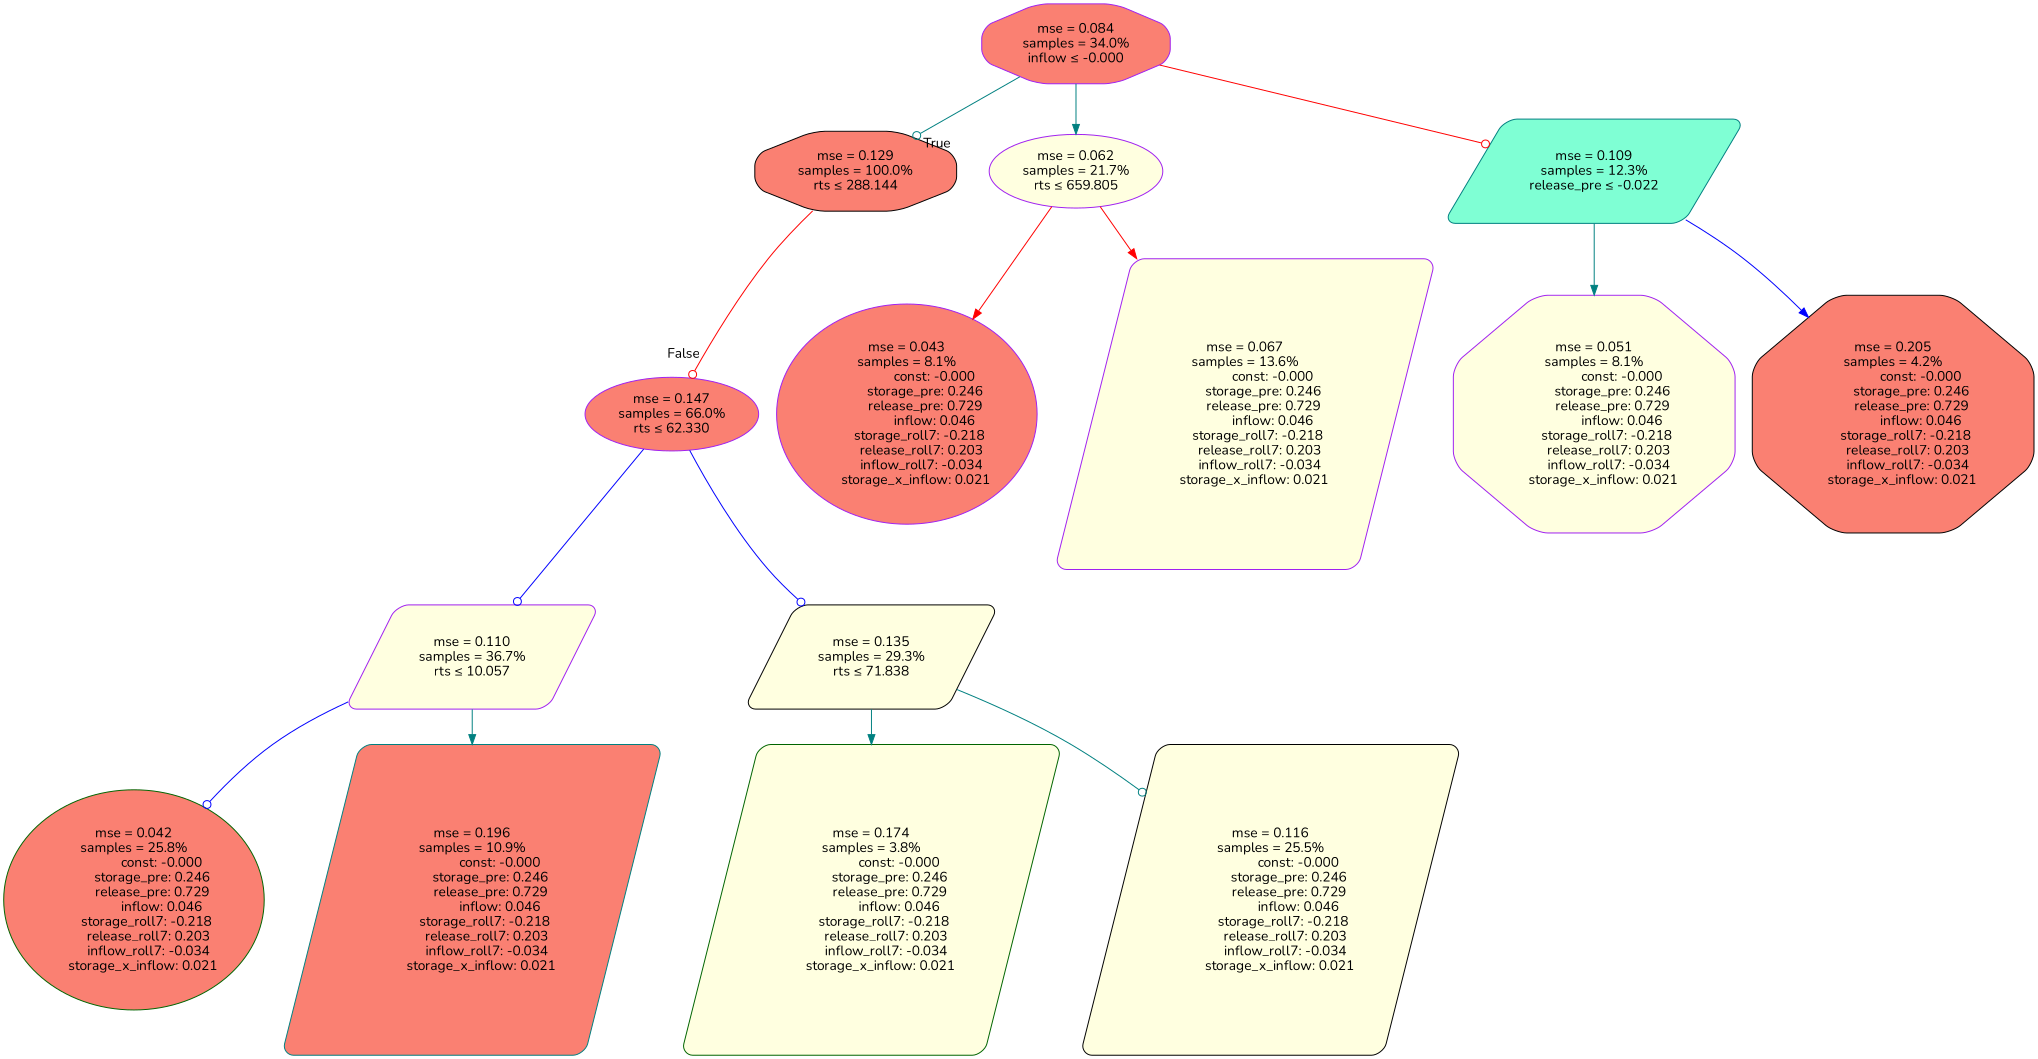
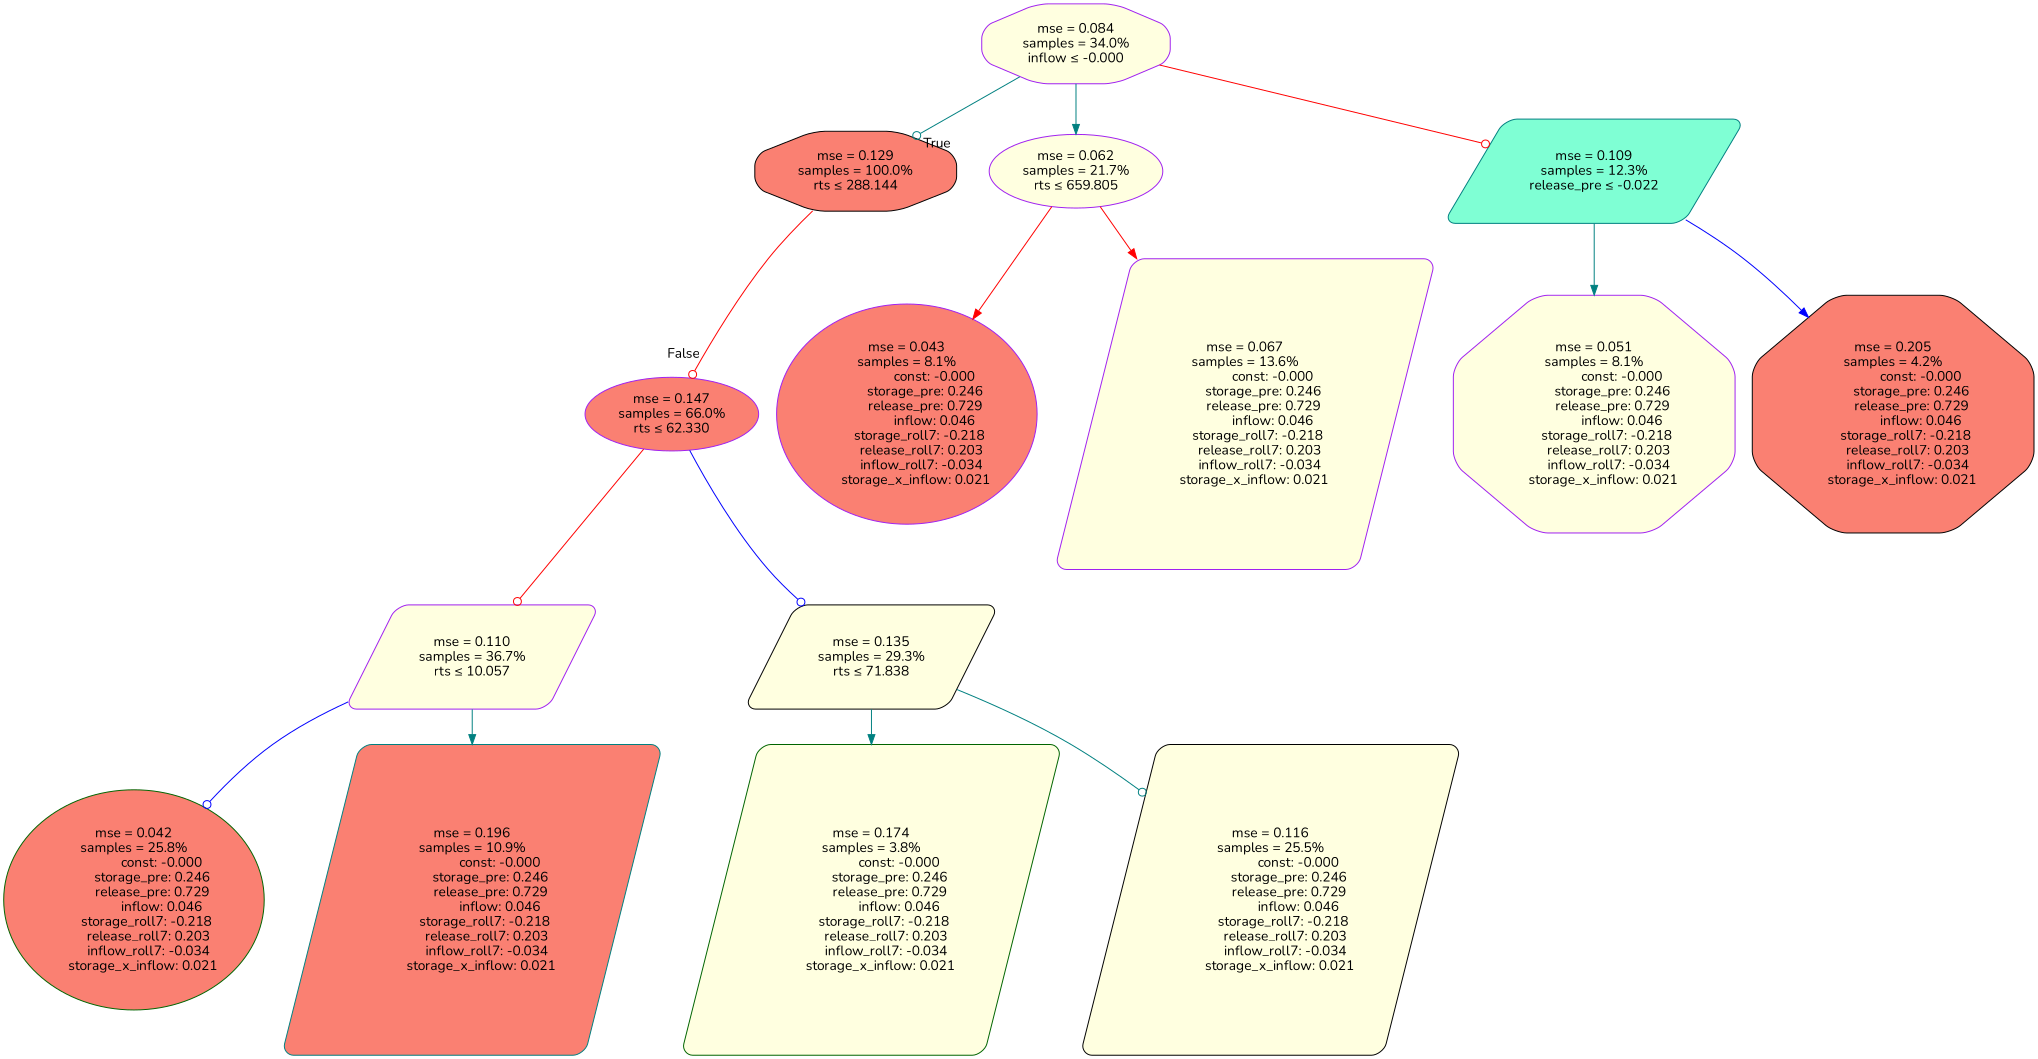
node "mse = 0.084 samples = 34.0% inflow ≤ -0.000": fillcolor salmon -> lightyellow
edge "mse = 0.147 samples = 66.0% rts ≤ 62.330" -> "mse = 0.110 samples = 36.7% rts ≤ 10.057": color blue -> red
